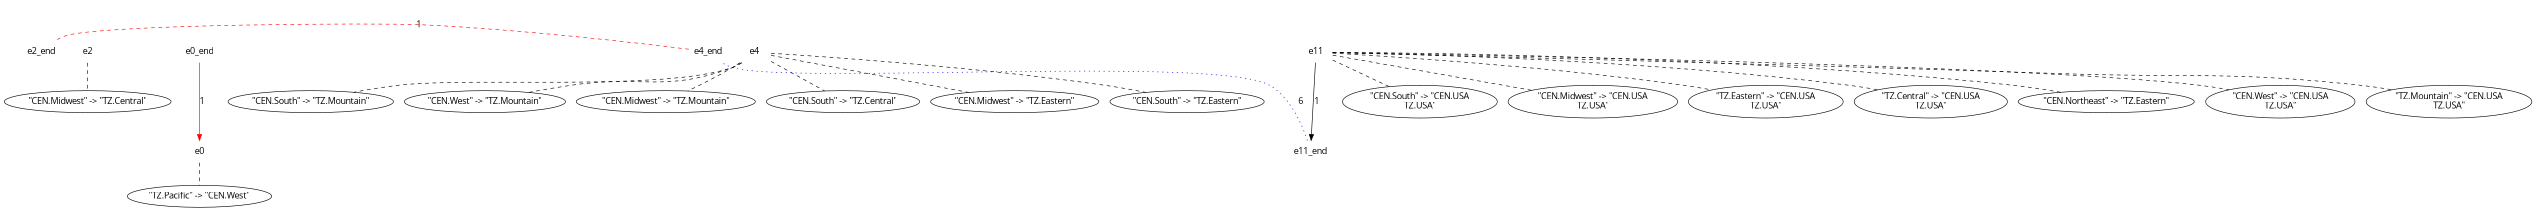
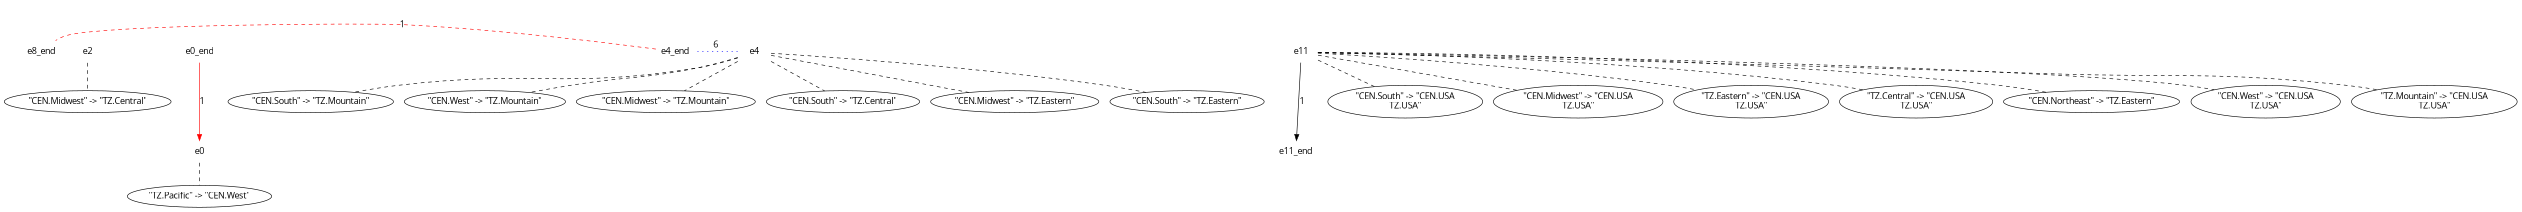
node "e2_end": label "e2_end" -> "e8_end"
edge "e4_end" -- "e11_end": now "e4_end" -- "e4"
